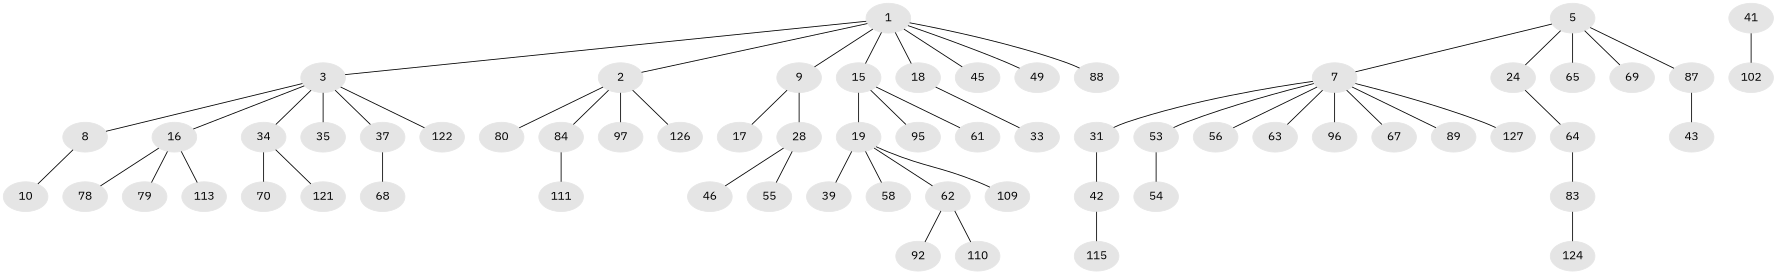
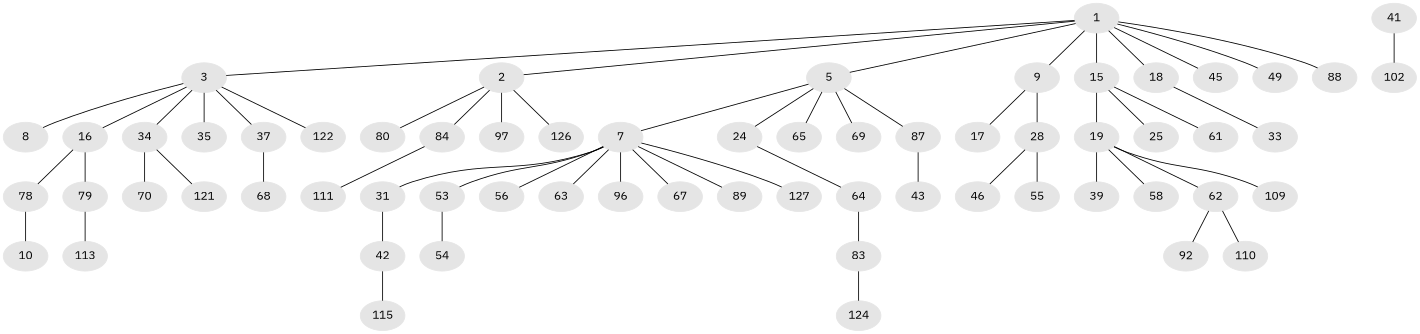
edge "1" -- "5": added
node "95": label "95" -> "25"
edge "8" -- "10": now "78" -- "10"
edge "16" -- "113": now "79" -- "113"
